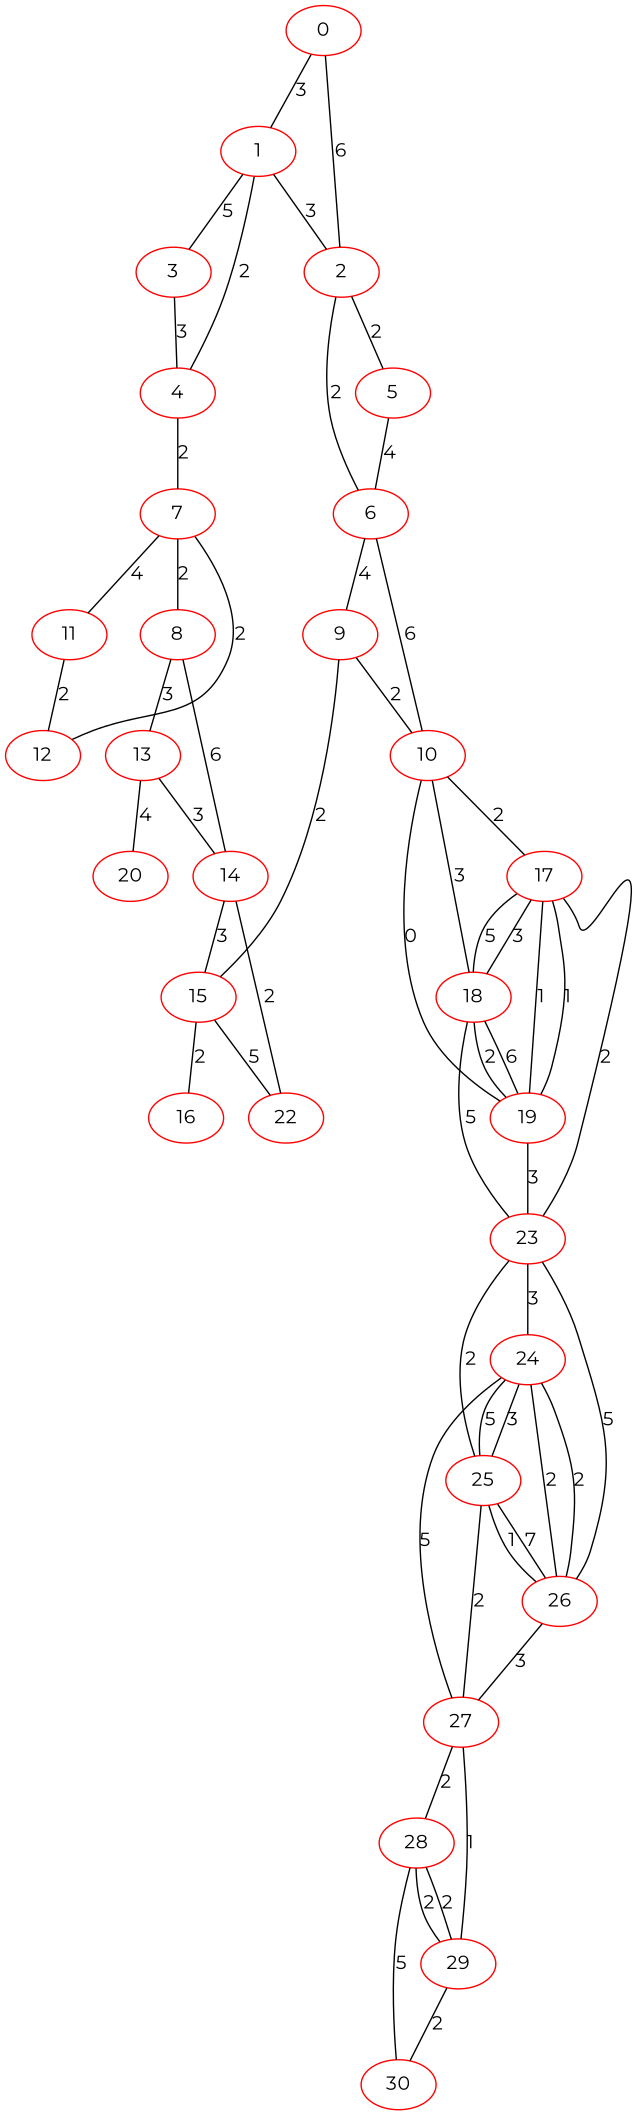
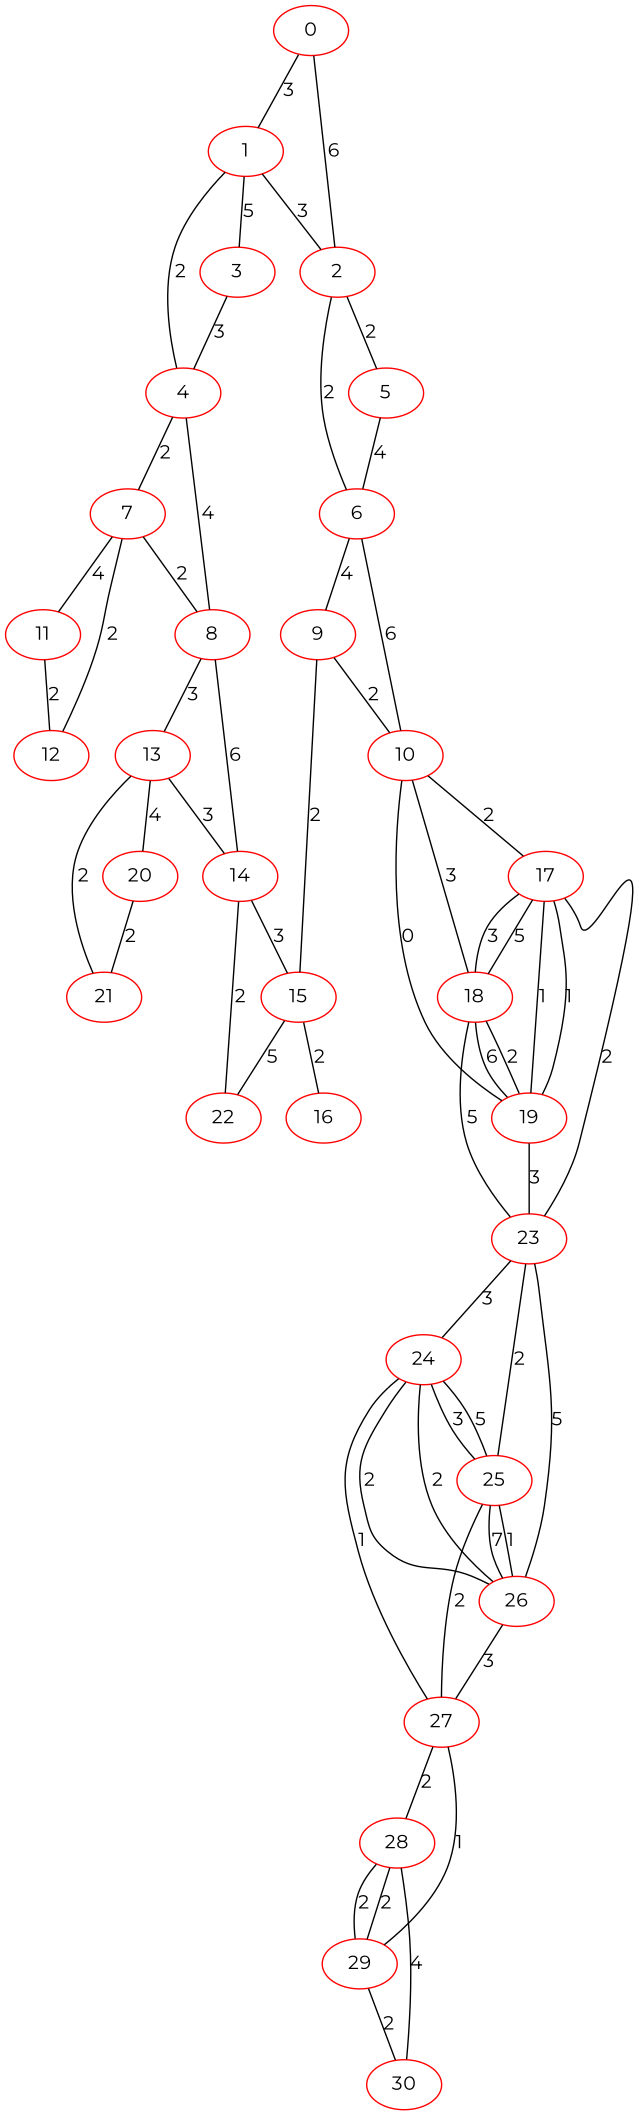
edge "4" -- "8": added, label "4"
node "21": added
edge "24" -- "27": label "5" -> "1"
edge "28" -- "30": label "5" -> "4"
